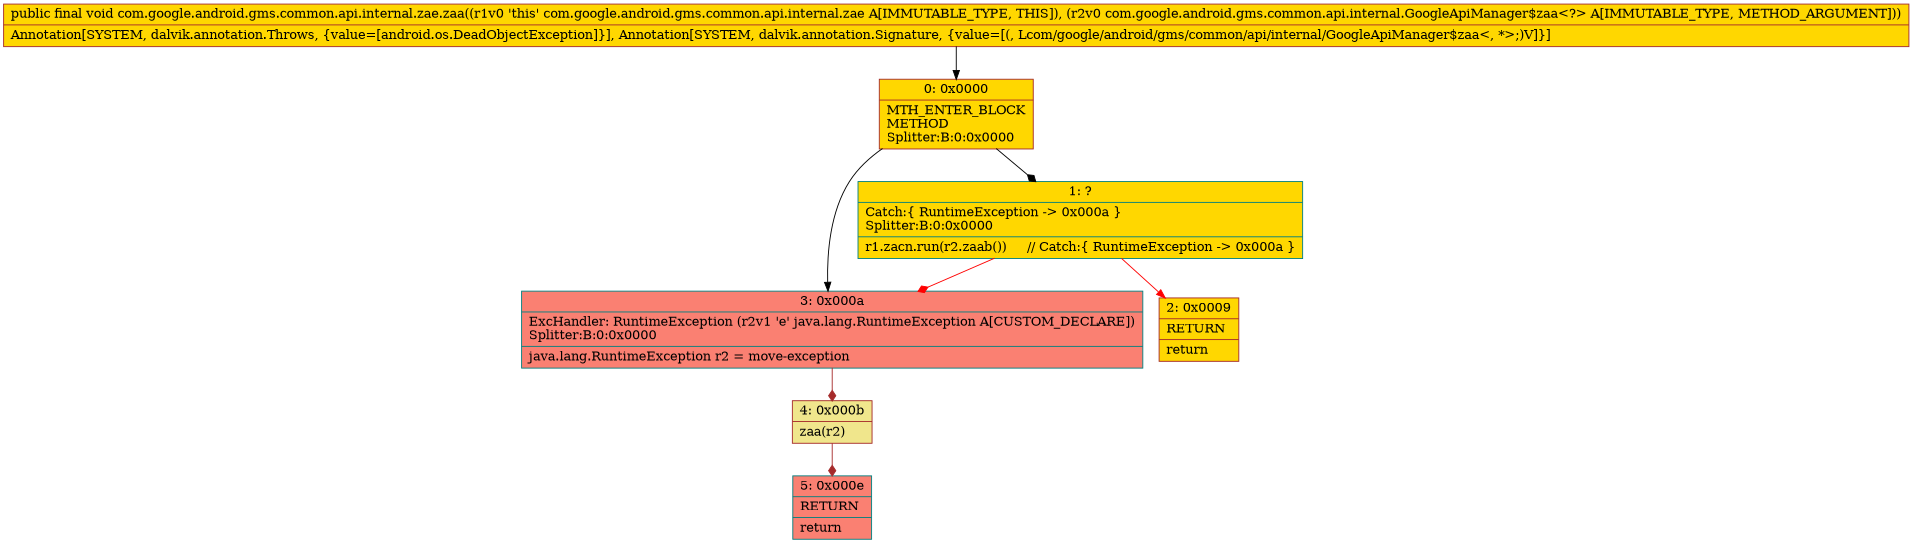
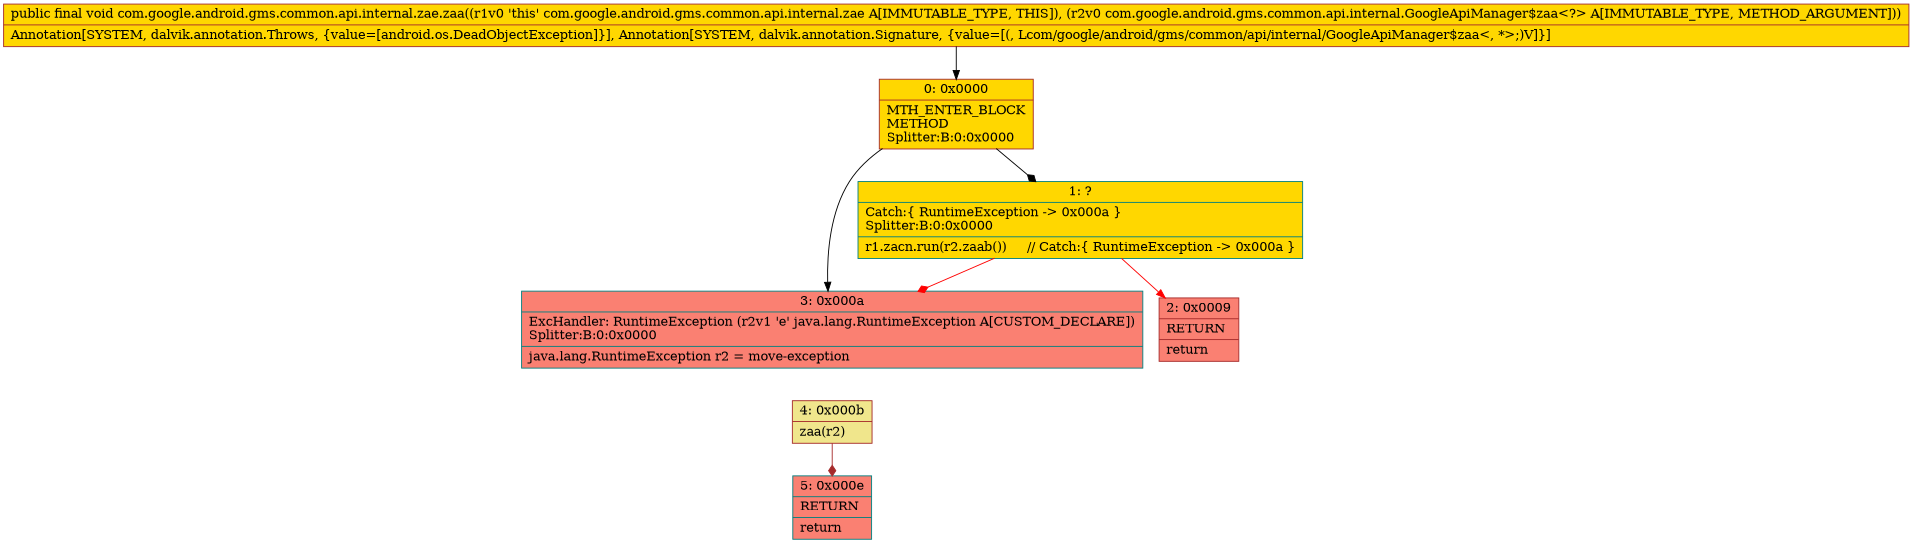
node "2: 0x0009": fillcolor gold -> salmon
edge "3: 0x000a" -> "4: 0x000b": removed
